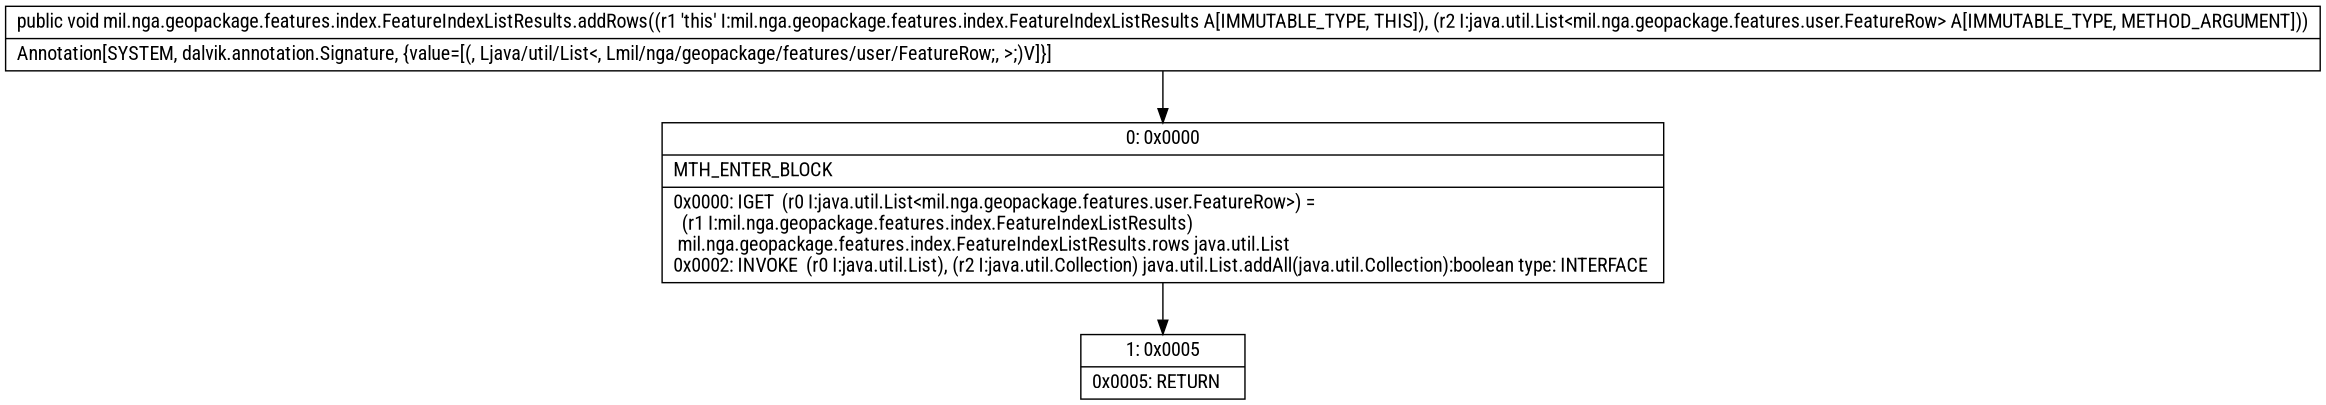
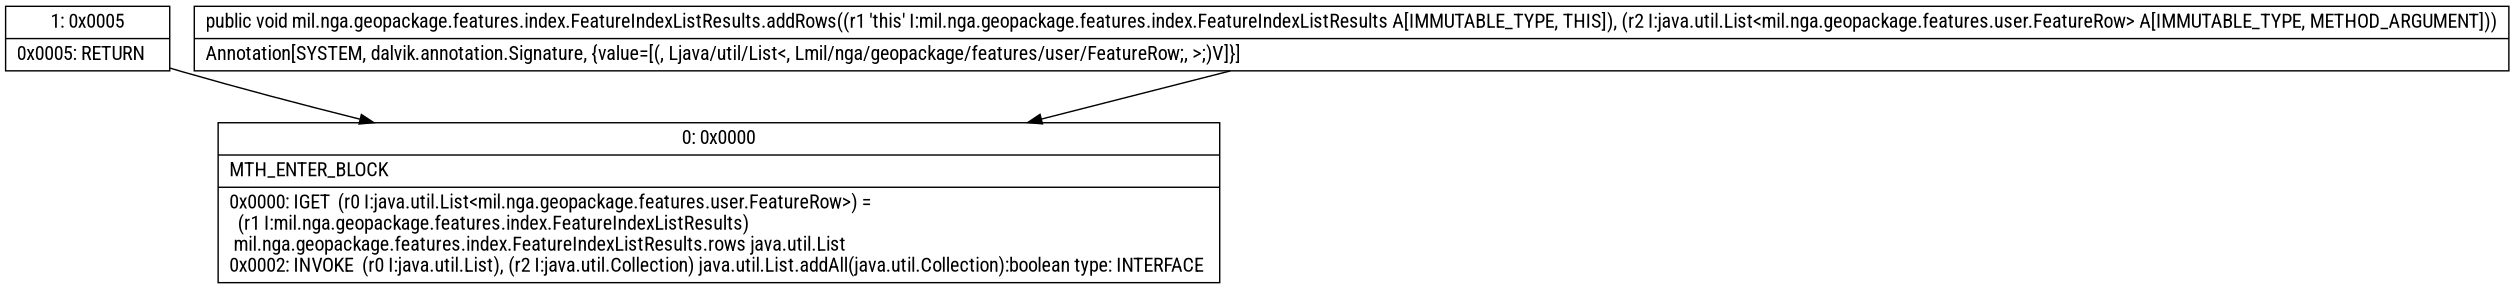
edge "0: 0x0000" -> "1: 0x0005": reversed
